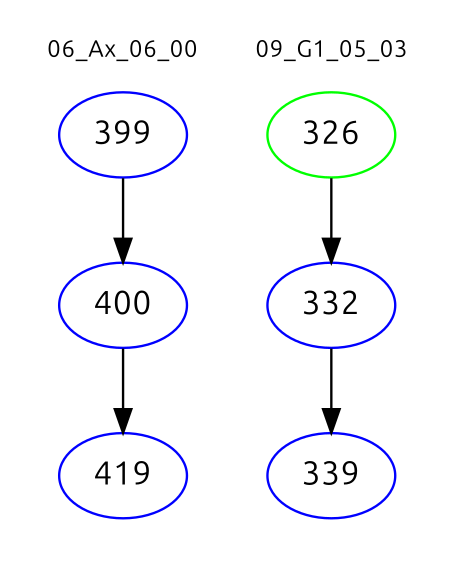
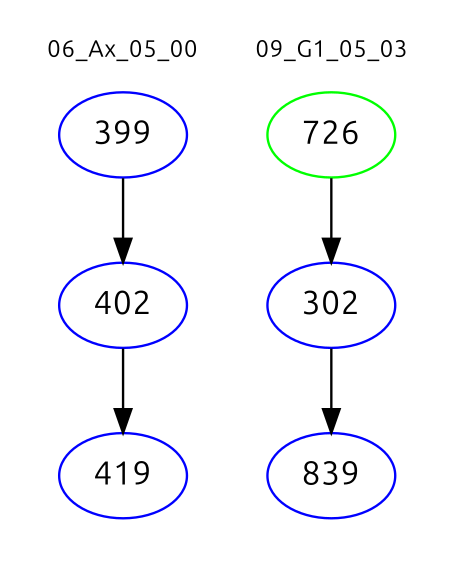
cluster "06_Ax_06_00": label "06_Ax_06_00" -> "06_Ax_05_00"
node "326": label "326" -> "726"
node "400": label "400" -> "402"
node "332": label "332" -> "302"
node "339": label "339" -> "839"
